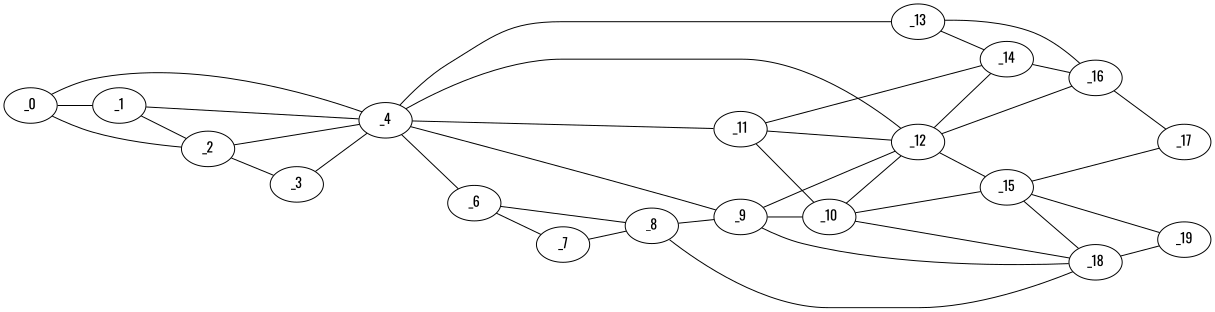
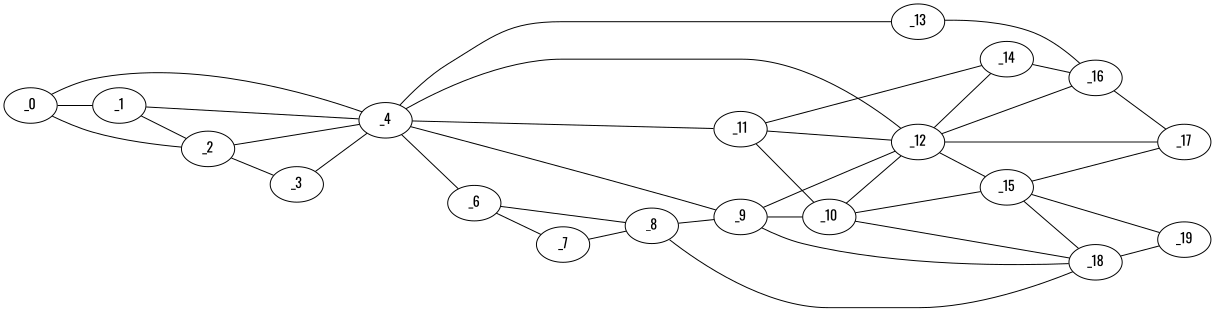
edge "_13" -- "_14": removed
edge "_12" -- "_17": added
